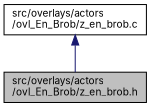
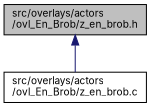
edge "src/overlays/actors /ovl_En_Brob/z_en_brob.h" -> "src/overlays/actors /ovl_En_Brob/z_en_brob.c": reversed
